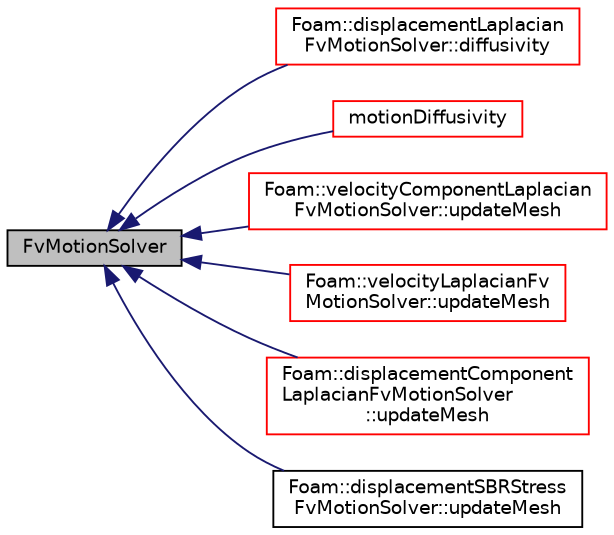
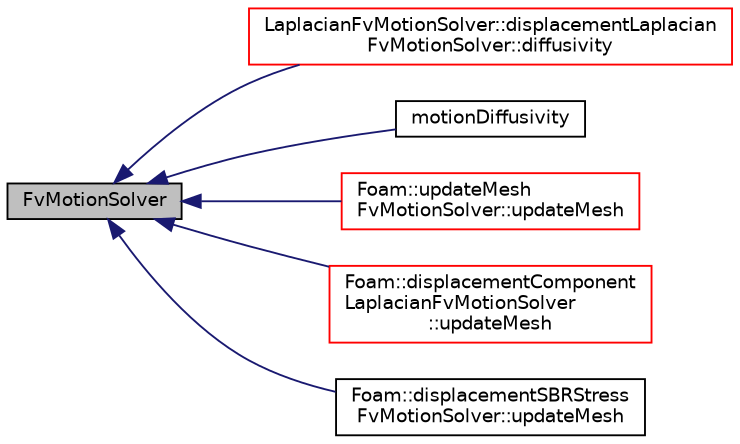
node "Foam::displacementLaplacian FvMotionSolver::diffusivity": label "Foam::displacementLaplacian FvMotionSolver::diffusivity" -> "LaplacianFvMotionSolver::displacementLaplacian FvMotionSolver::diffusivity"
node "motionDiffusivity": color red -> black
node "Foam::velocityComponentLaplacian FvMotionSolver::updateMesh": label "Foam::velocityComponentLaplacian FvMotionSolver::updateMesh" -> "Foam::updateMesh FvMotionSolver::updateMesh"
node "Foam::velocityLaplacianFv MotionSolver::updateMesh": removed
